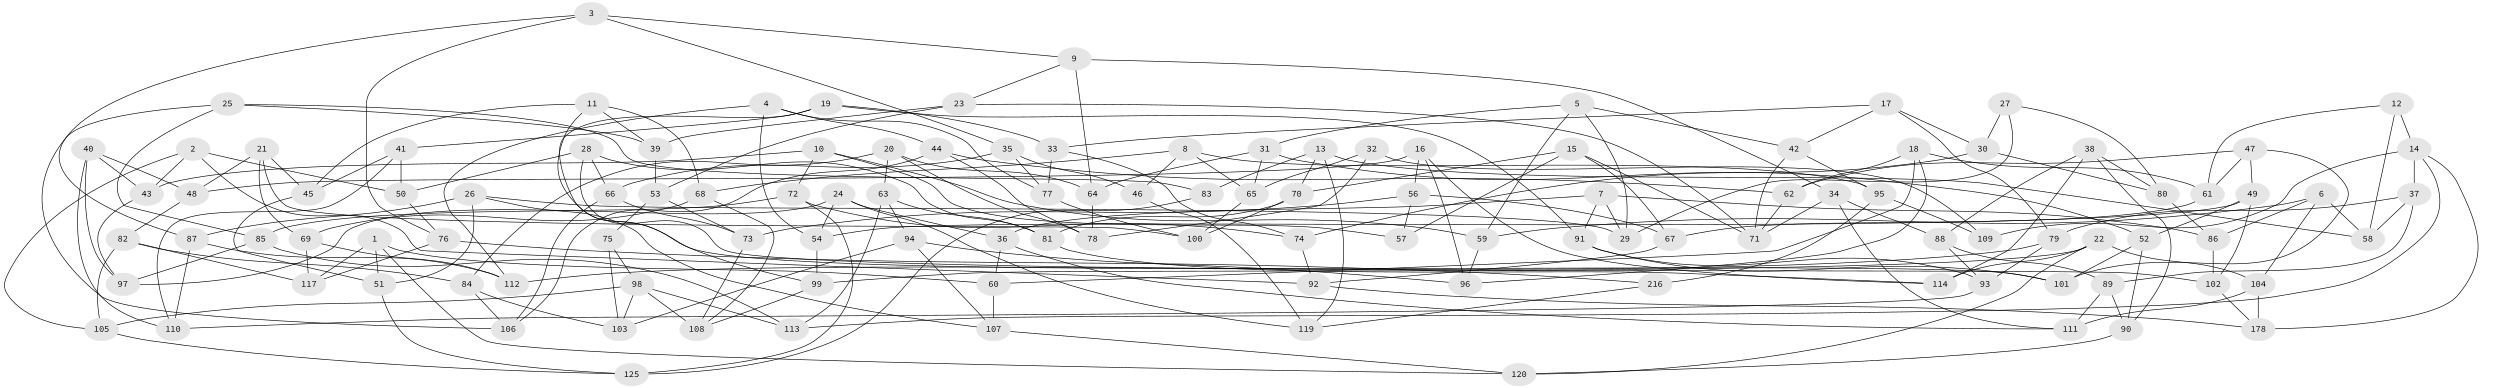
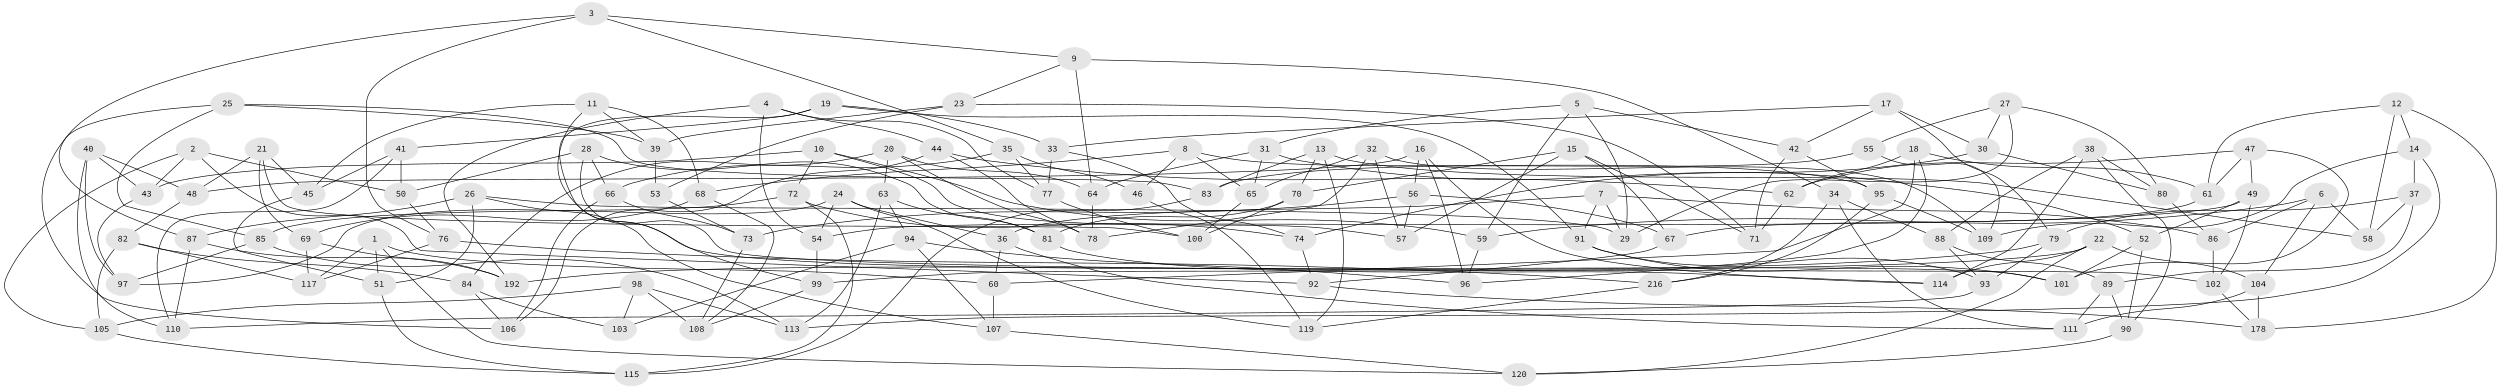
node "55": added
edge "32" -- "57": added
edge "34" -- "71": now "34" -- "216"
node "75": removed
node "112": label "112" -> "192"
edge "14" -- "178": now "12" -- "178"
node "125": label "125" -> "115"
